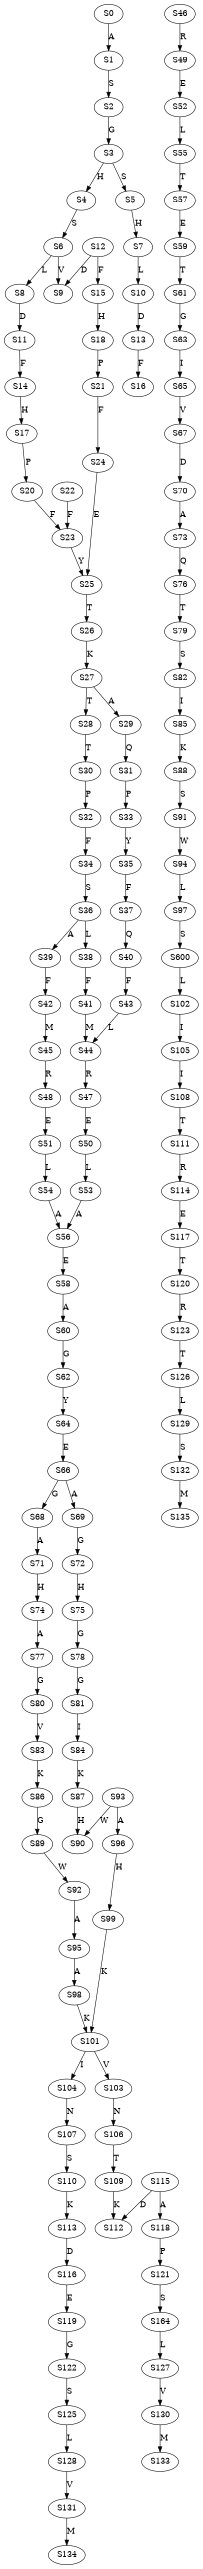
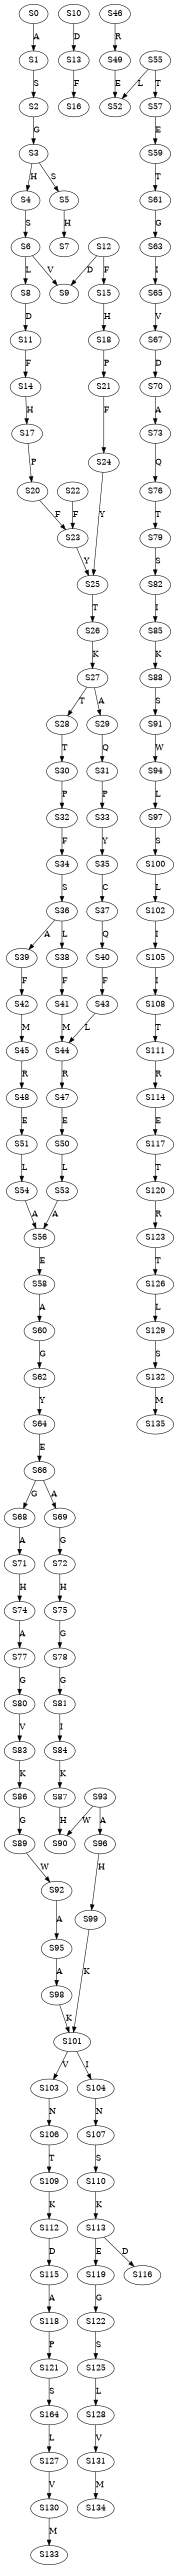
edge "S52" -> "S55": reversed
edge "S7" -> "S10": removed, label "L"
edge "S24" -> "S25": label "E" -> "Y"
edge "S35" -> "S37": label "F" -> "C"
node "S600": label "S600" -> "S100"
edge "S115" -> "S112": reversed
edge "S116" -> "S119": now "S113" -> "S119"
